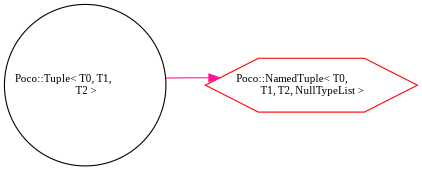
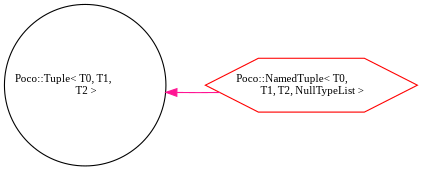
edge "Poco::Tuple< T0, T1, T2 >" -> "Poco::NamedTuple< T0, T1, T2, NullTypeList >": reversed
